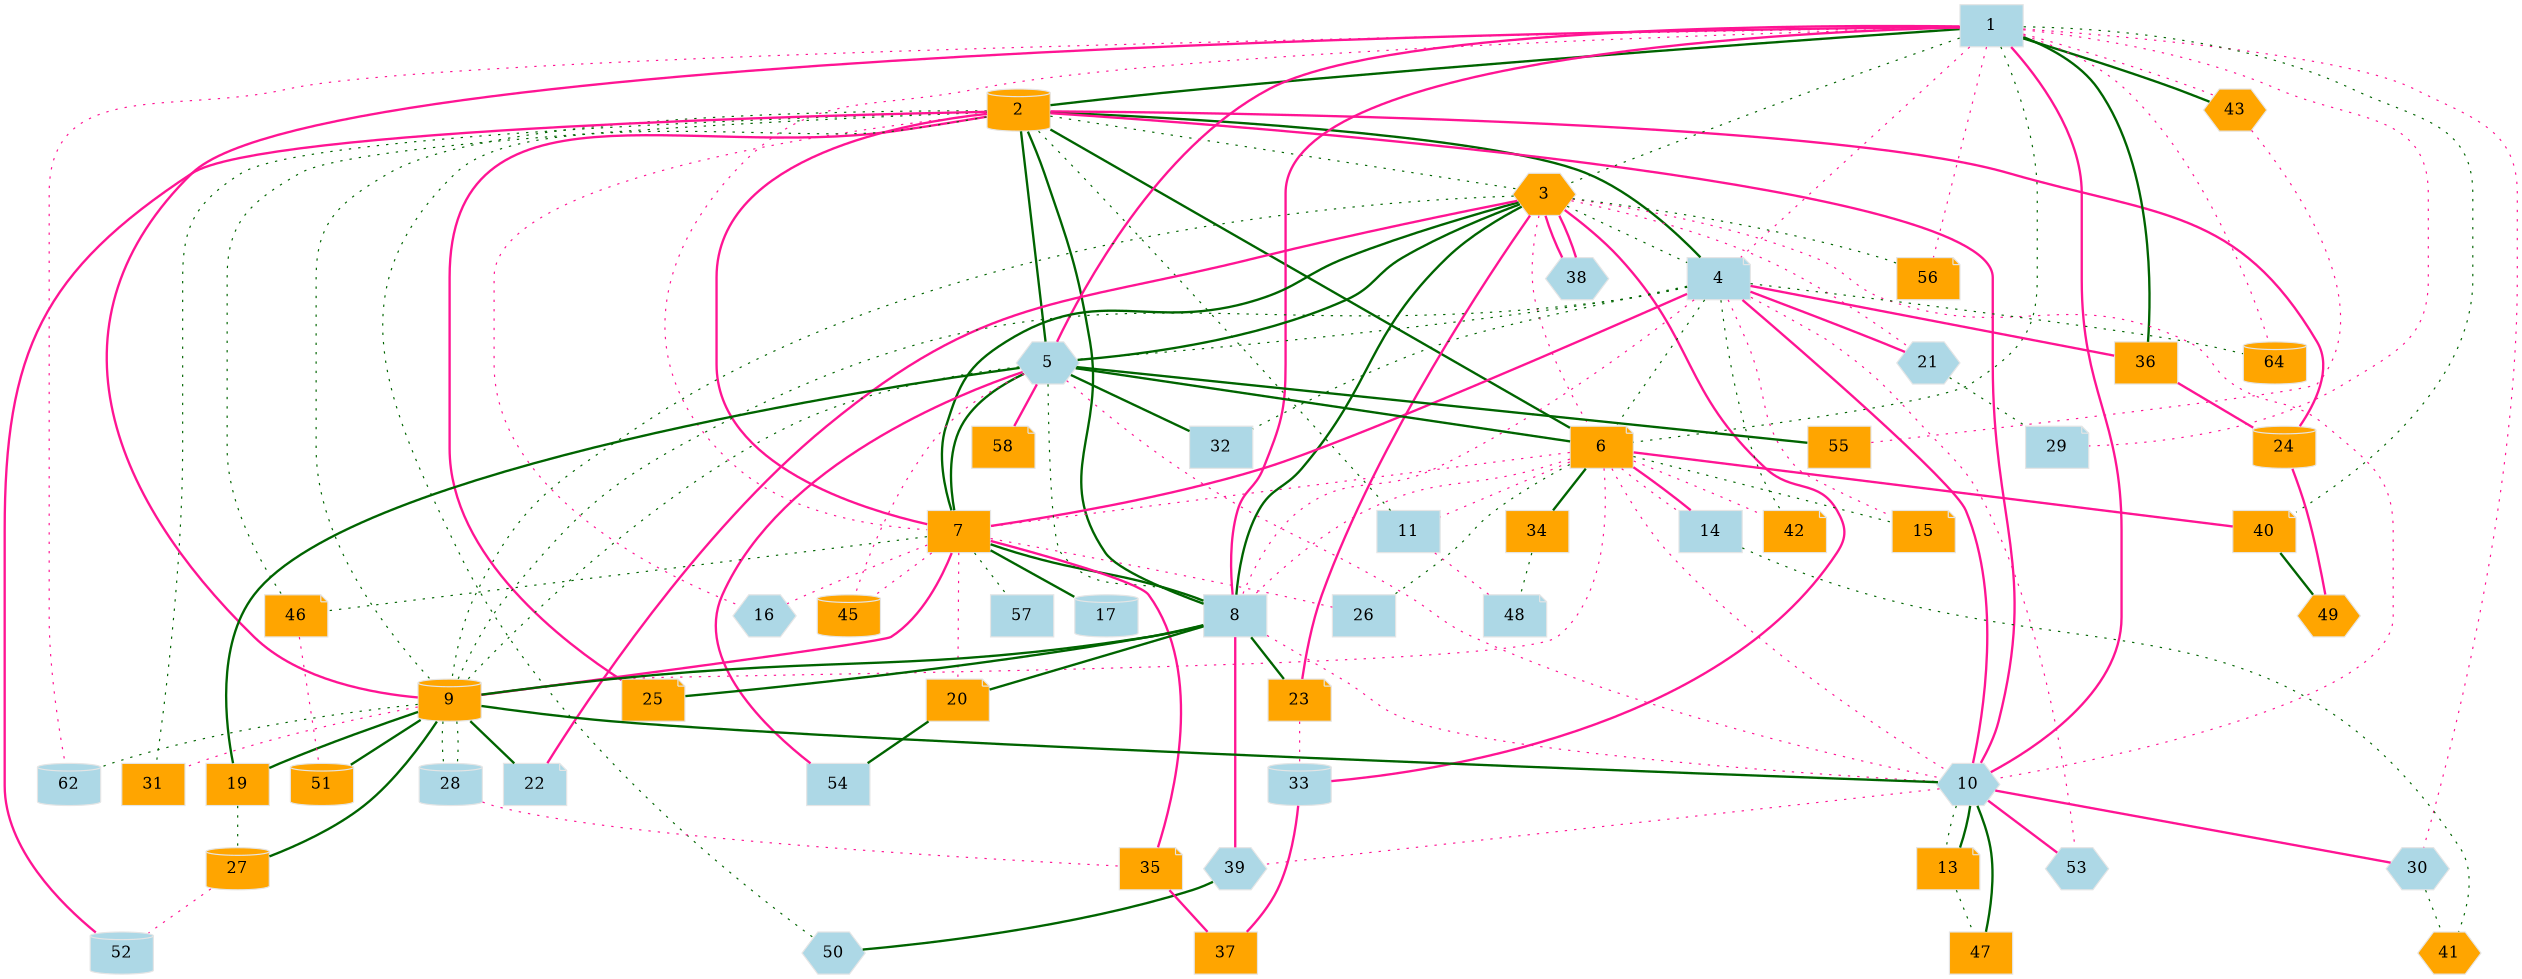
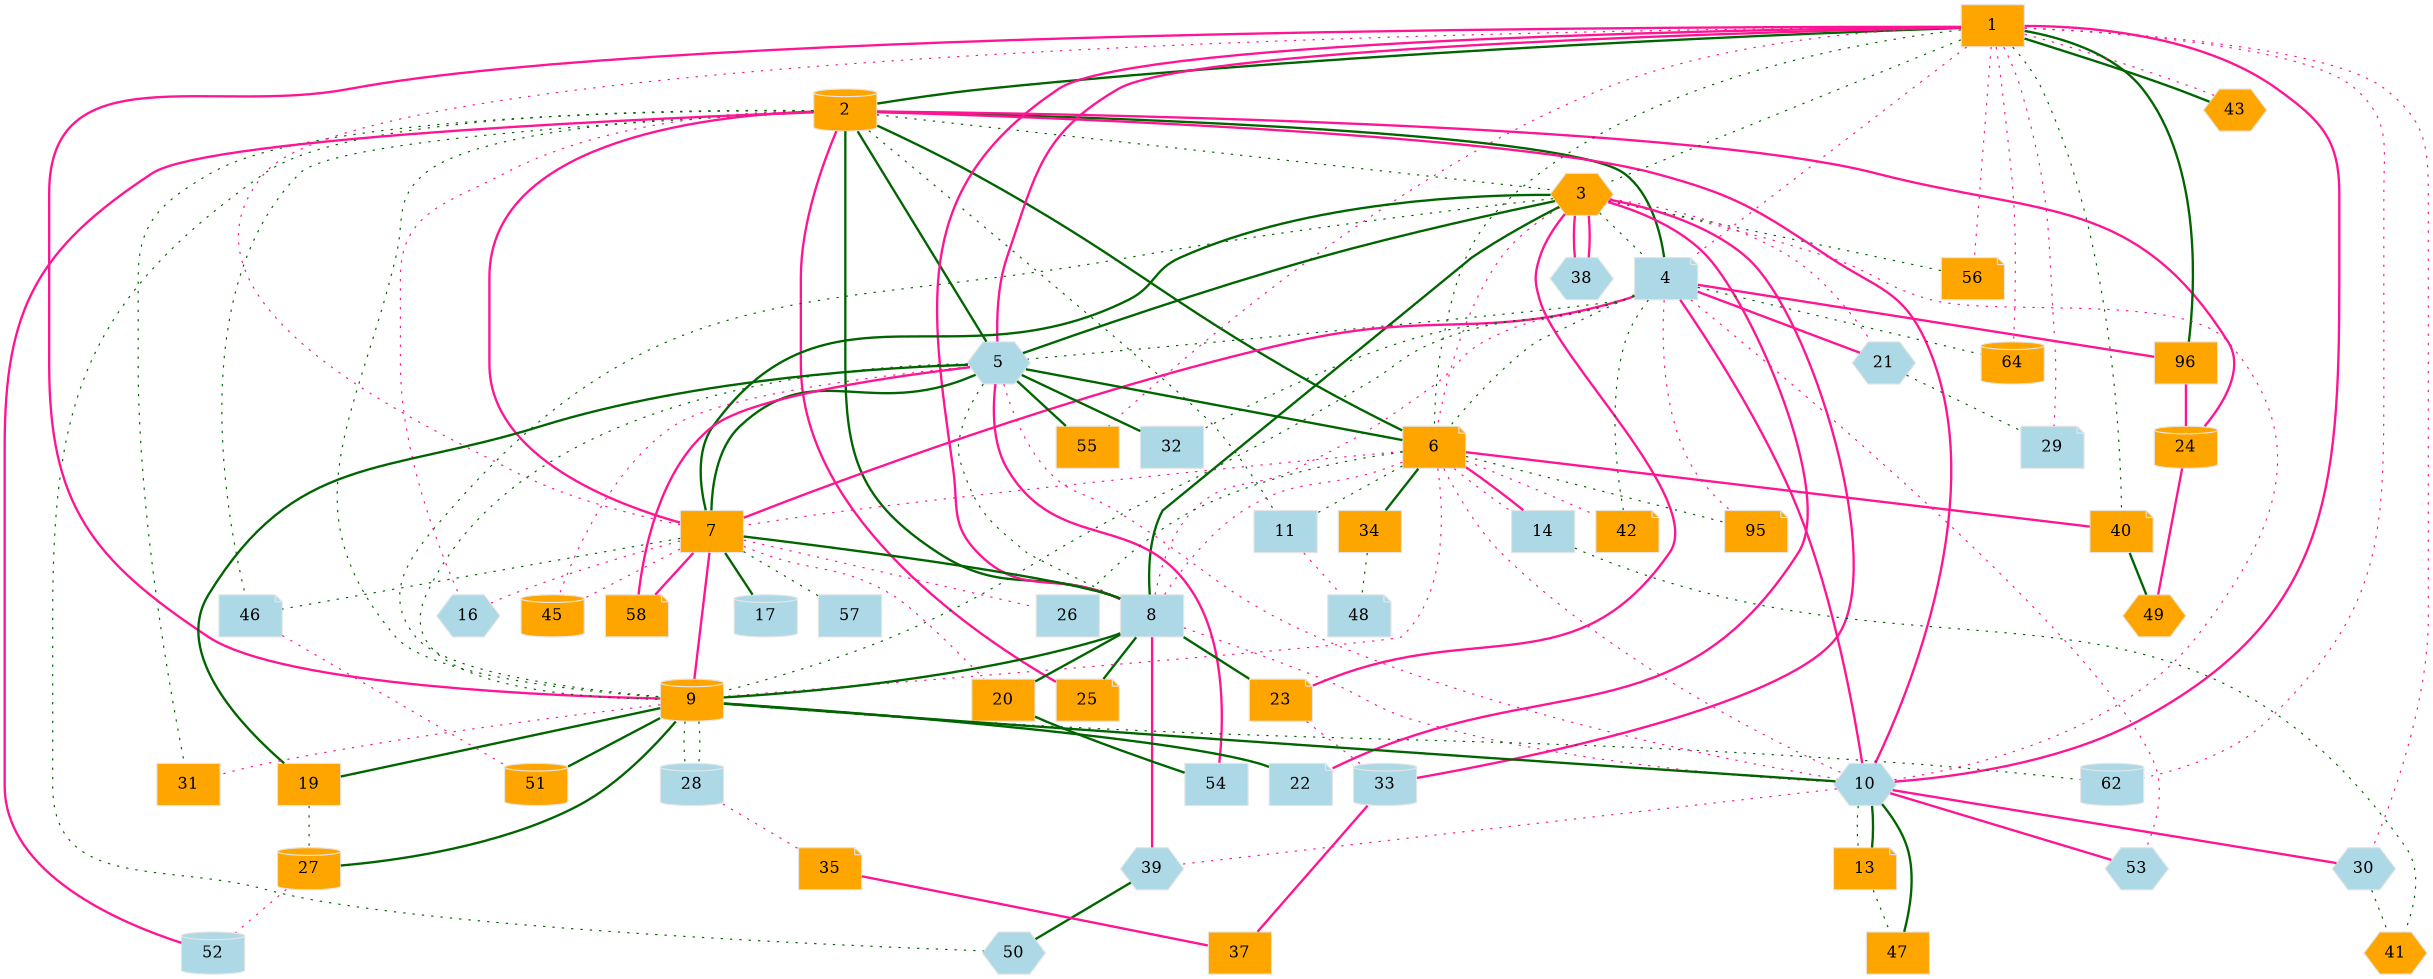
node "1": fillcolor lightblue -> orange
node "36": label "36" -> "96"
edge "43" -- "55": now "1" -- "55"
edge "6" -- "11": color deeppink -> darkgreen
node "15": label "15" -> "95"
node "46": fillcolor orange -> lightblue
edge "7" -- "35": now "7" -- "58"
node "20": shape note -> box
